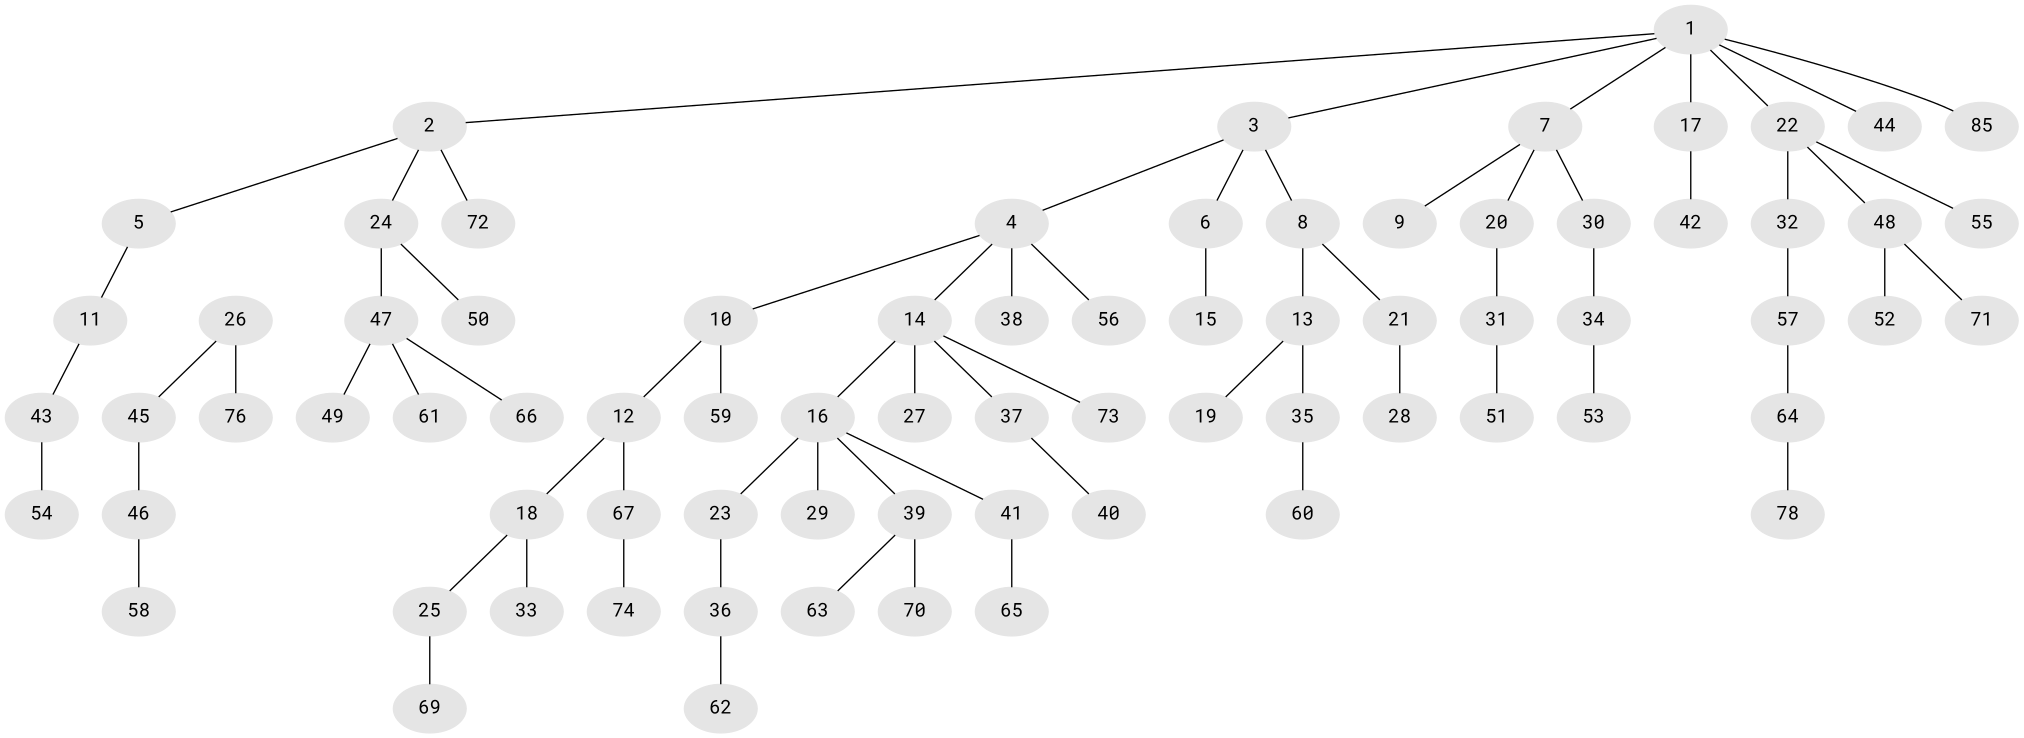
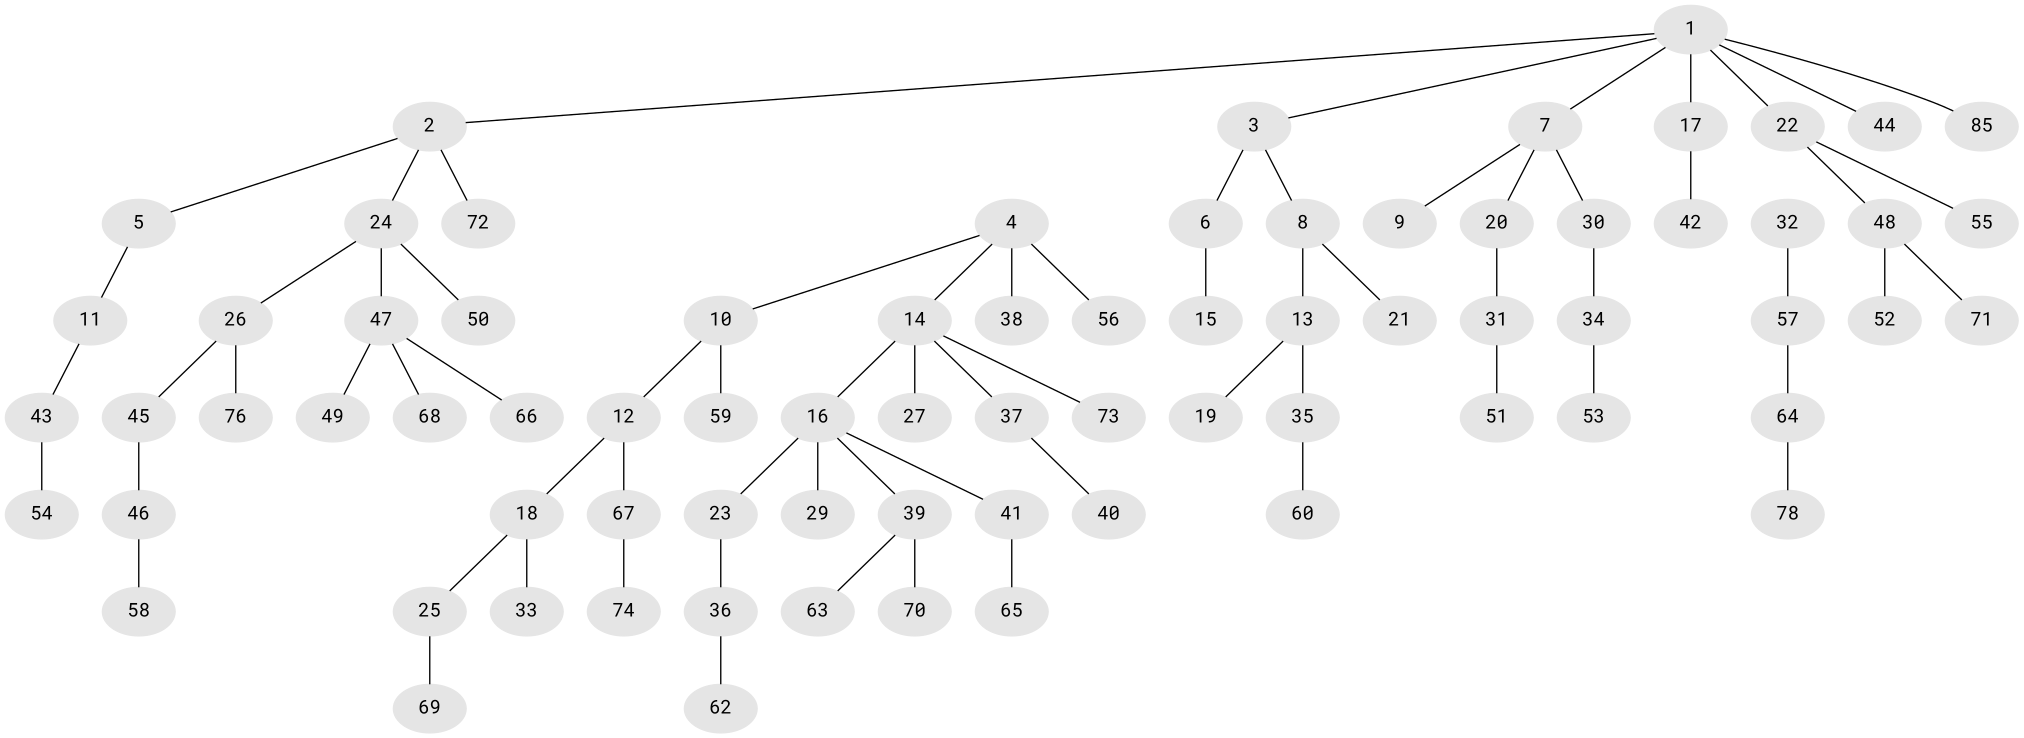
edge "3" -- "4": removed
edge "22" -- "32": removed
edge "24" -- "26": added
node "61": label "61" -> "68"
node "28": removed
